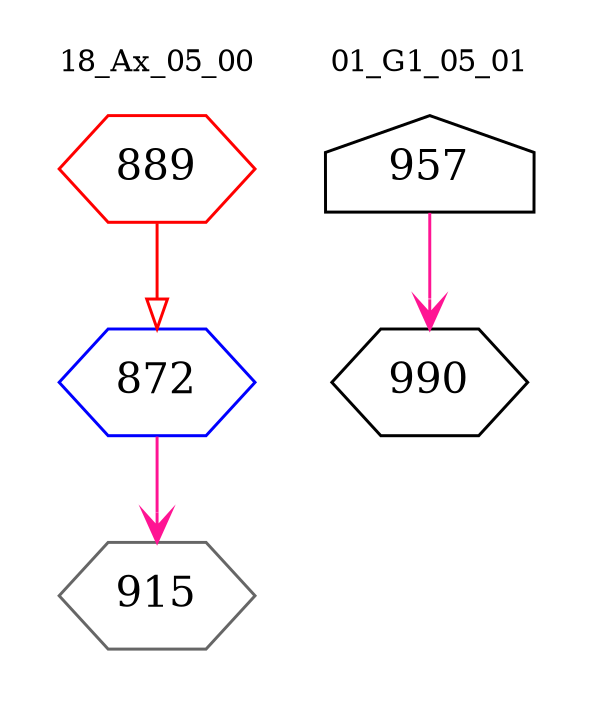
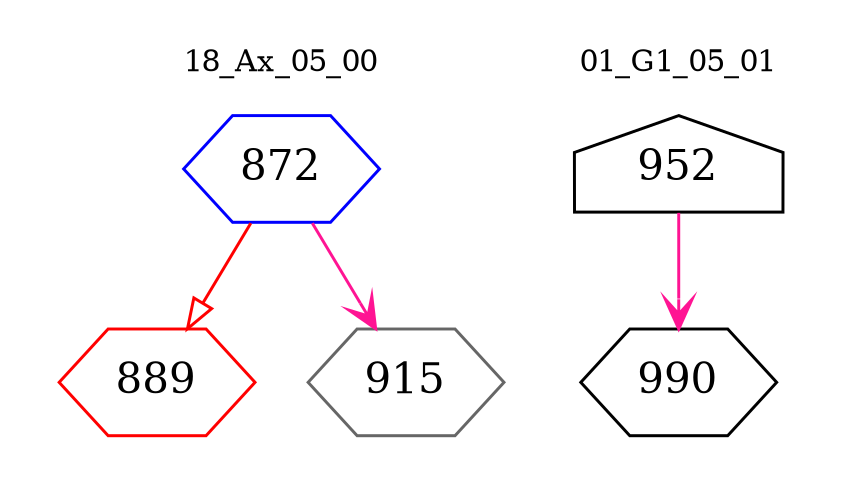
node "957": label "957" -> "952"
edge "889" -> "872": reversed
